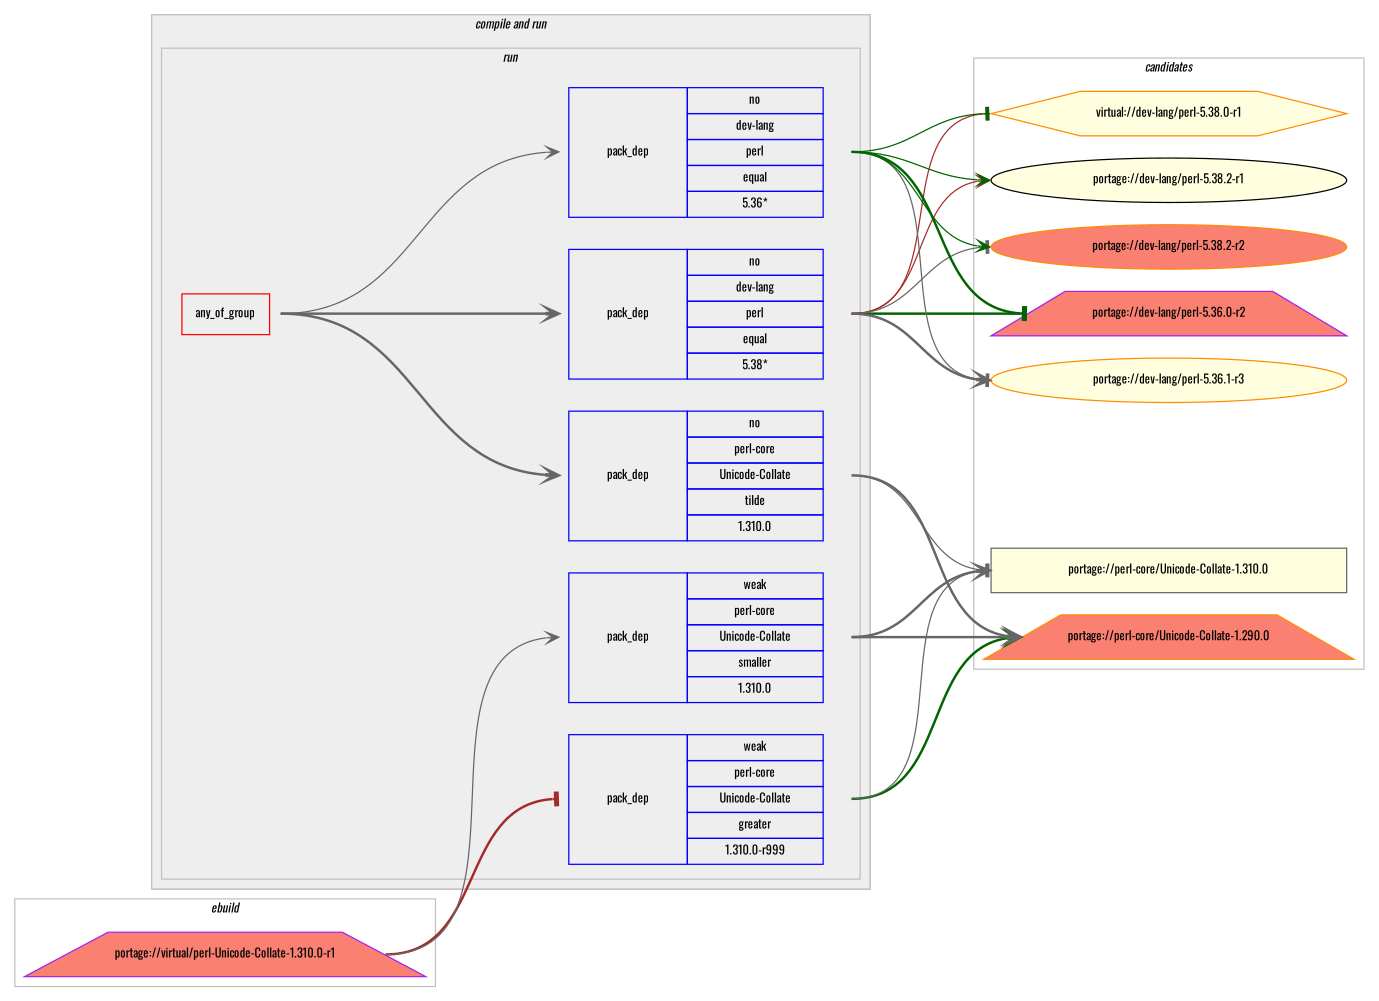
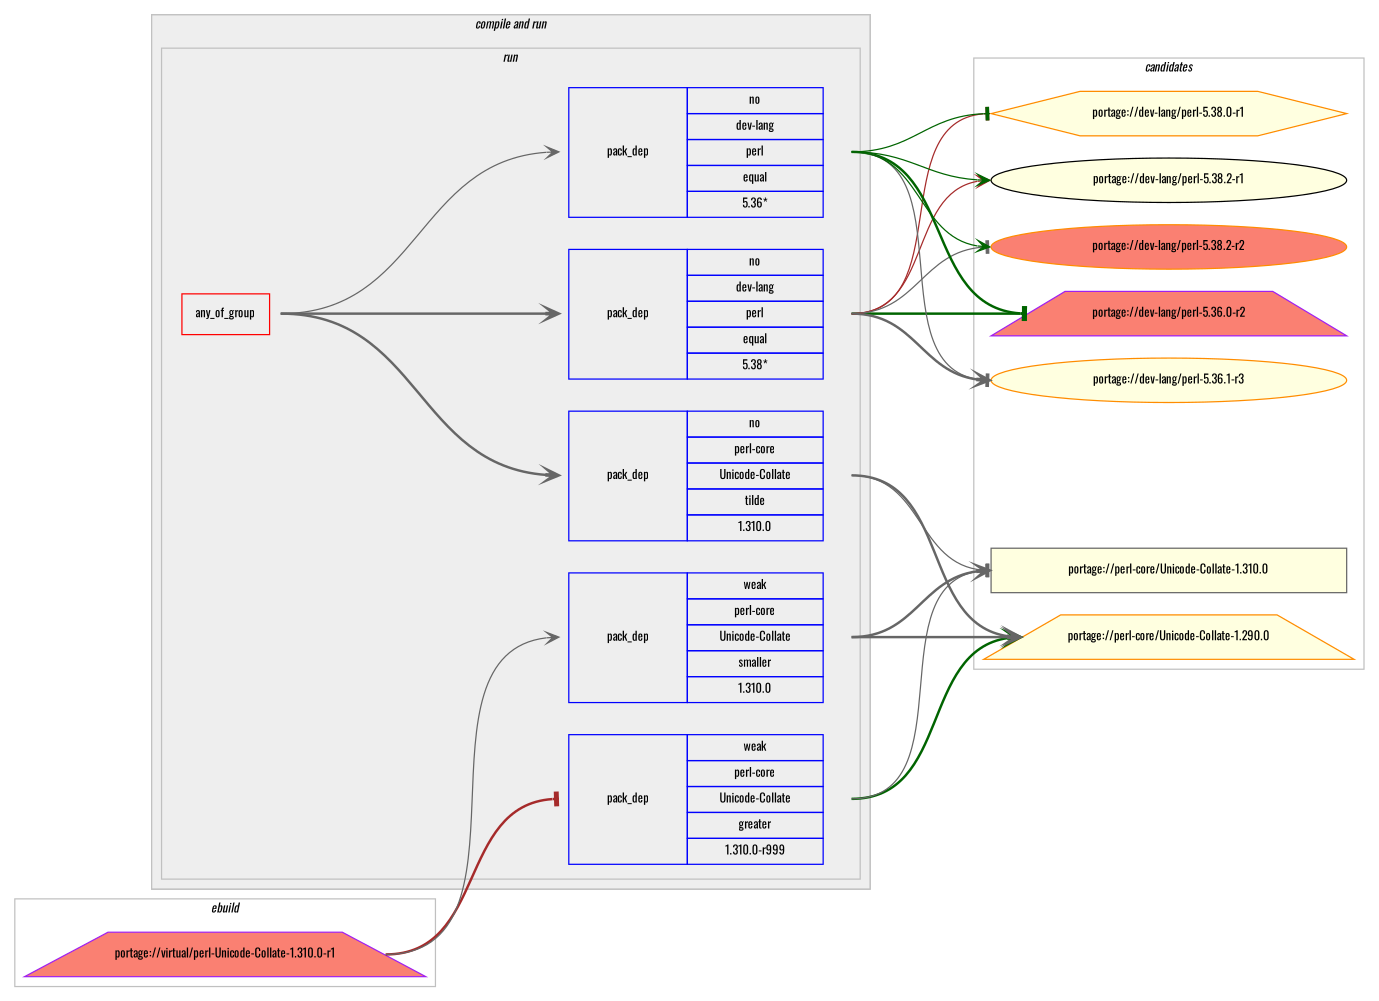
node "virtual://dev-lang/perl-5.38.0-r1": label "virtual://dev-lang/perl-5.38.0-r1" -> "portage://dev-lang/perl-5.38.0-r1"
node "portage://perl-core/Unicode-Collate-1.290.0": fillcolor salmon -> lightyellow
